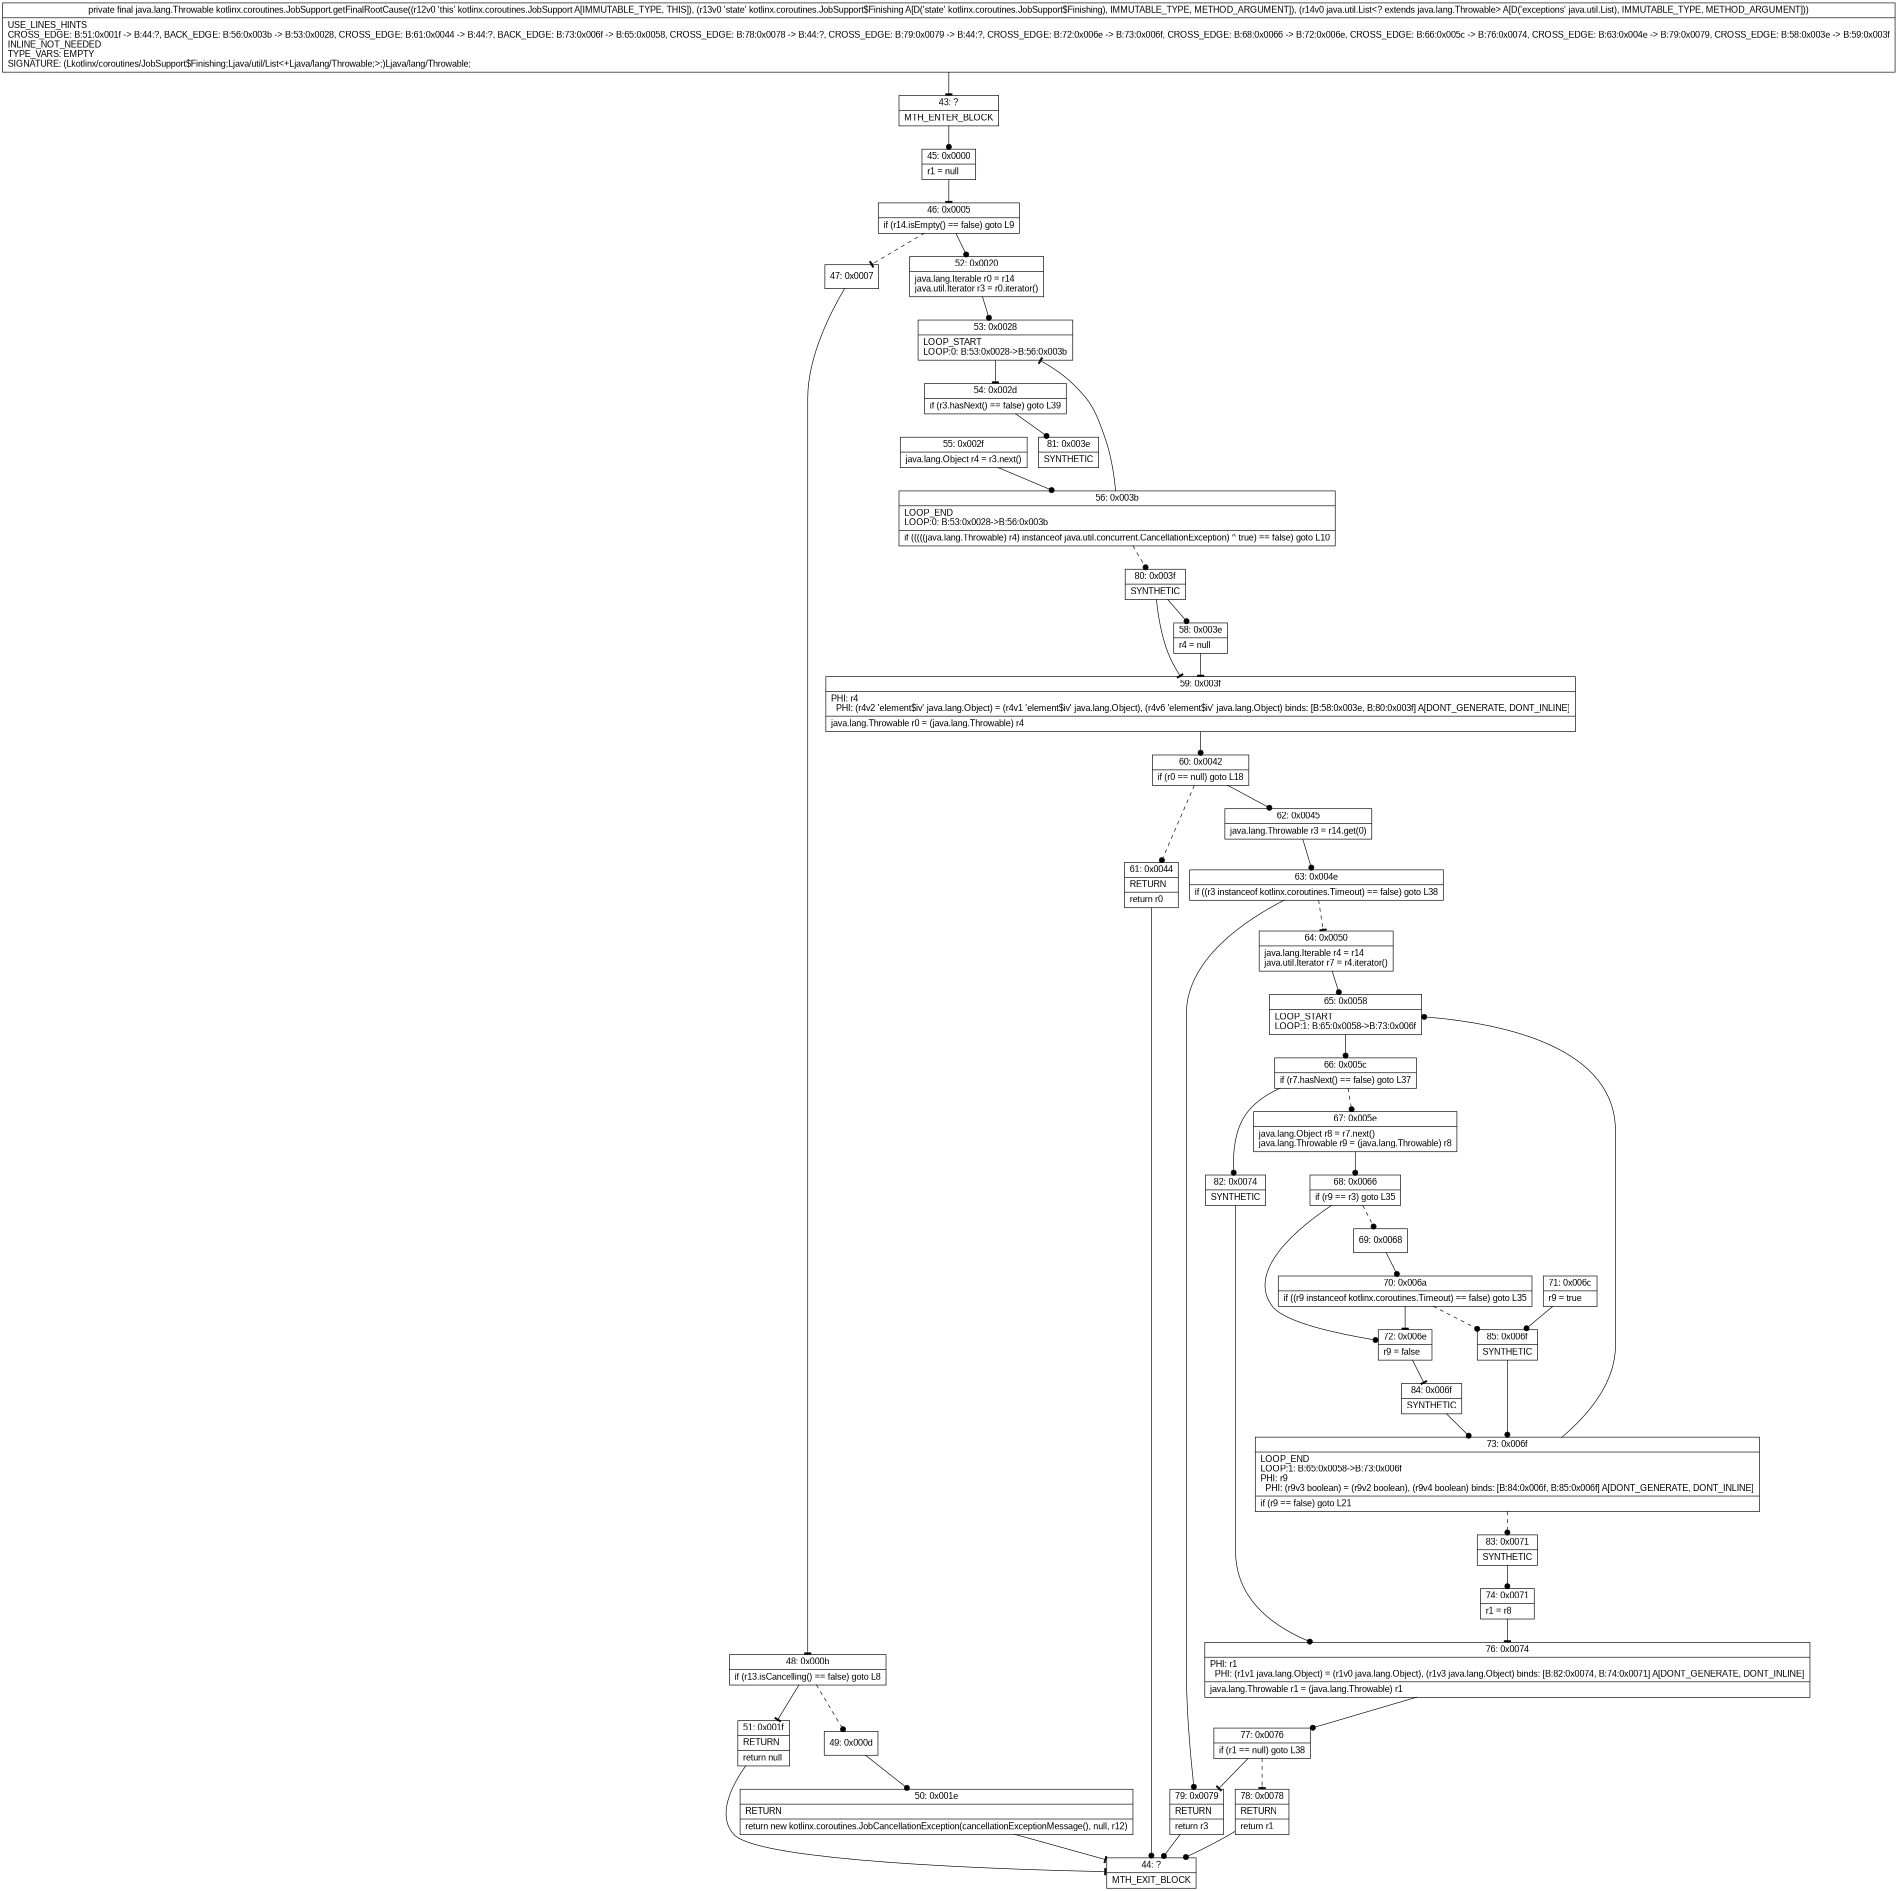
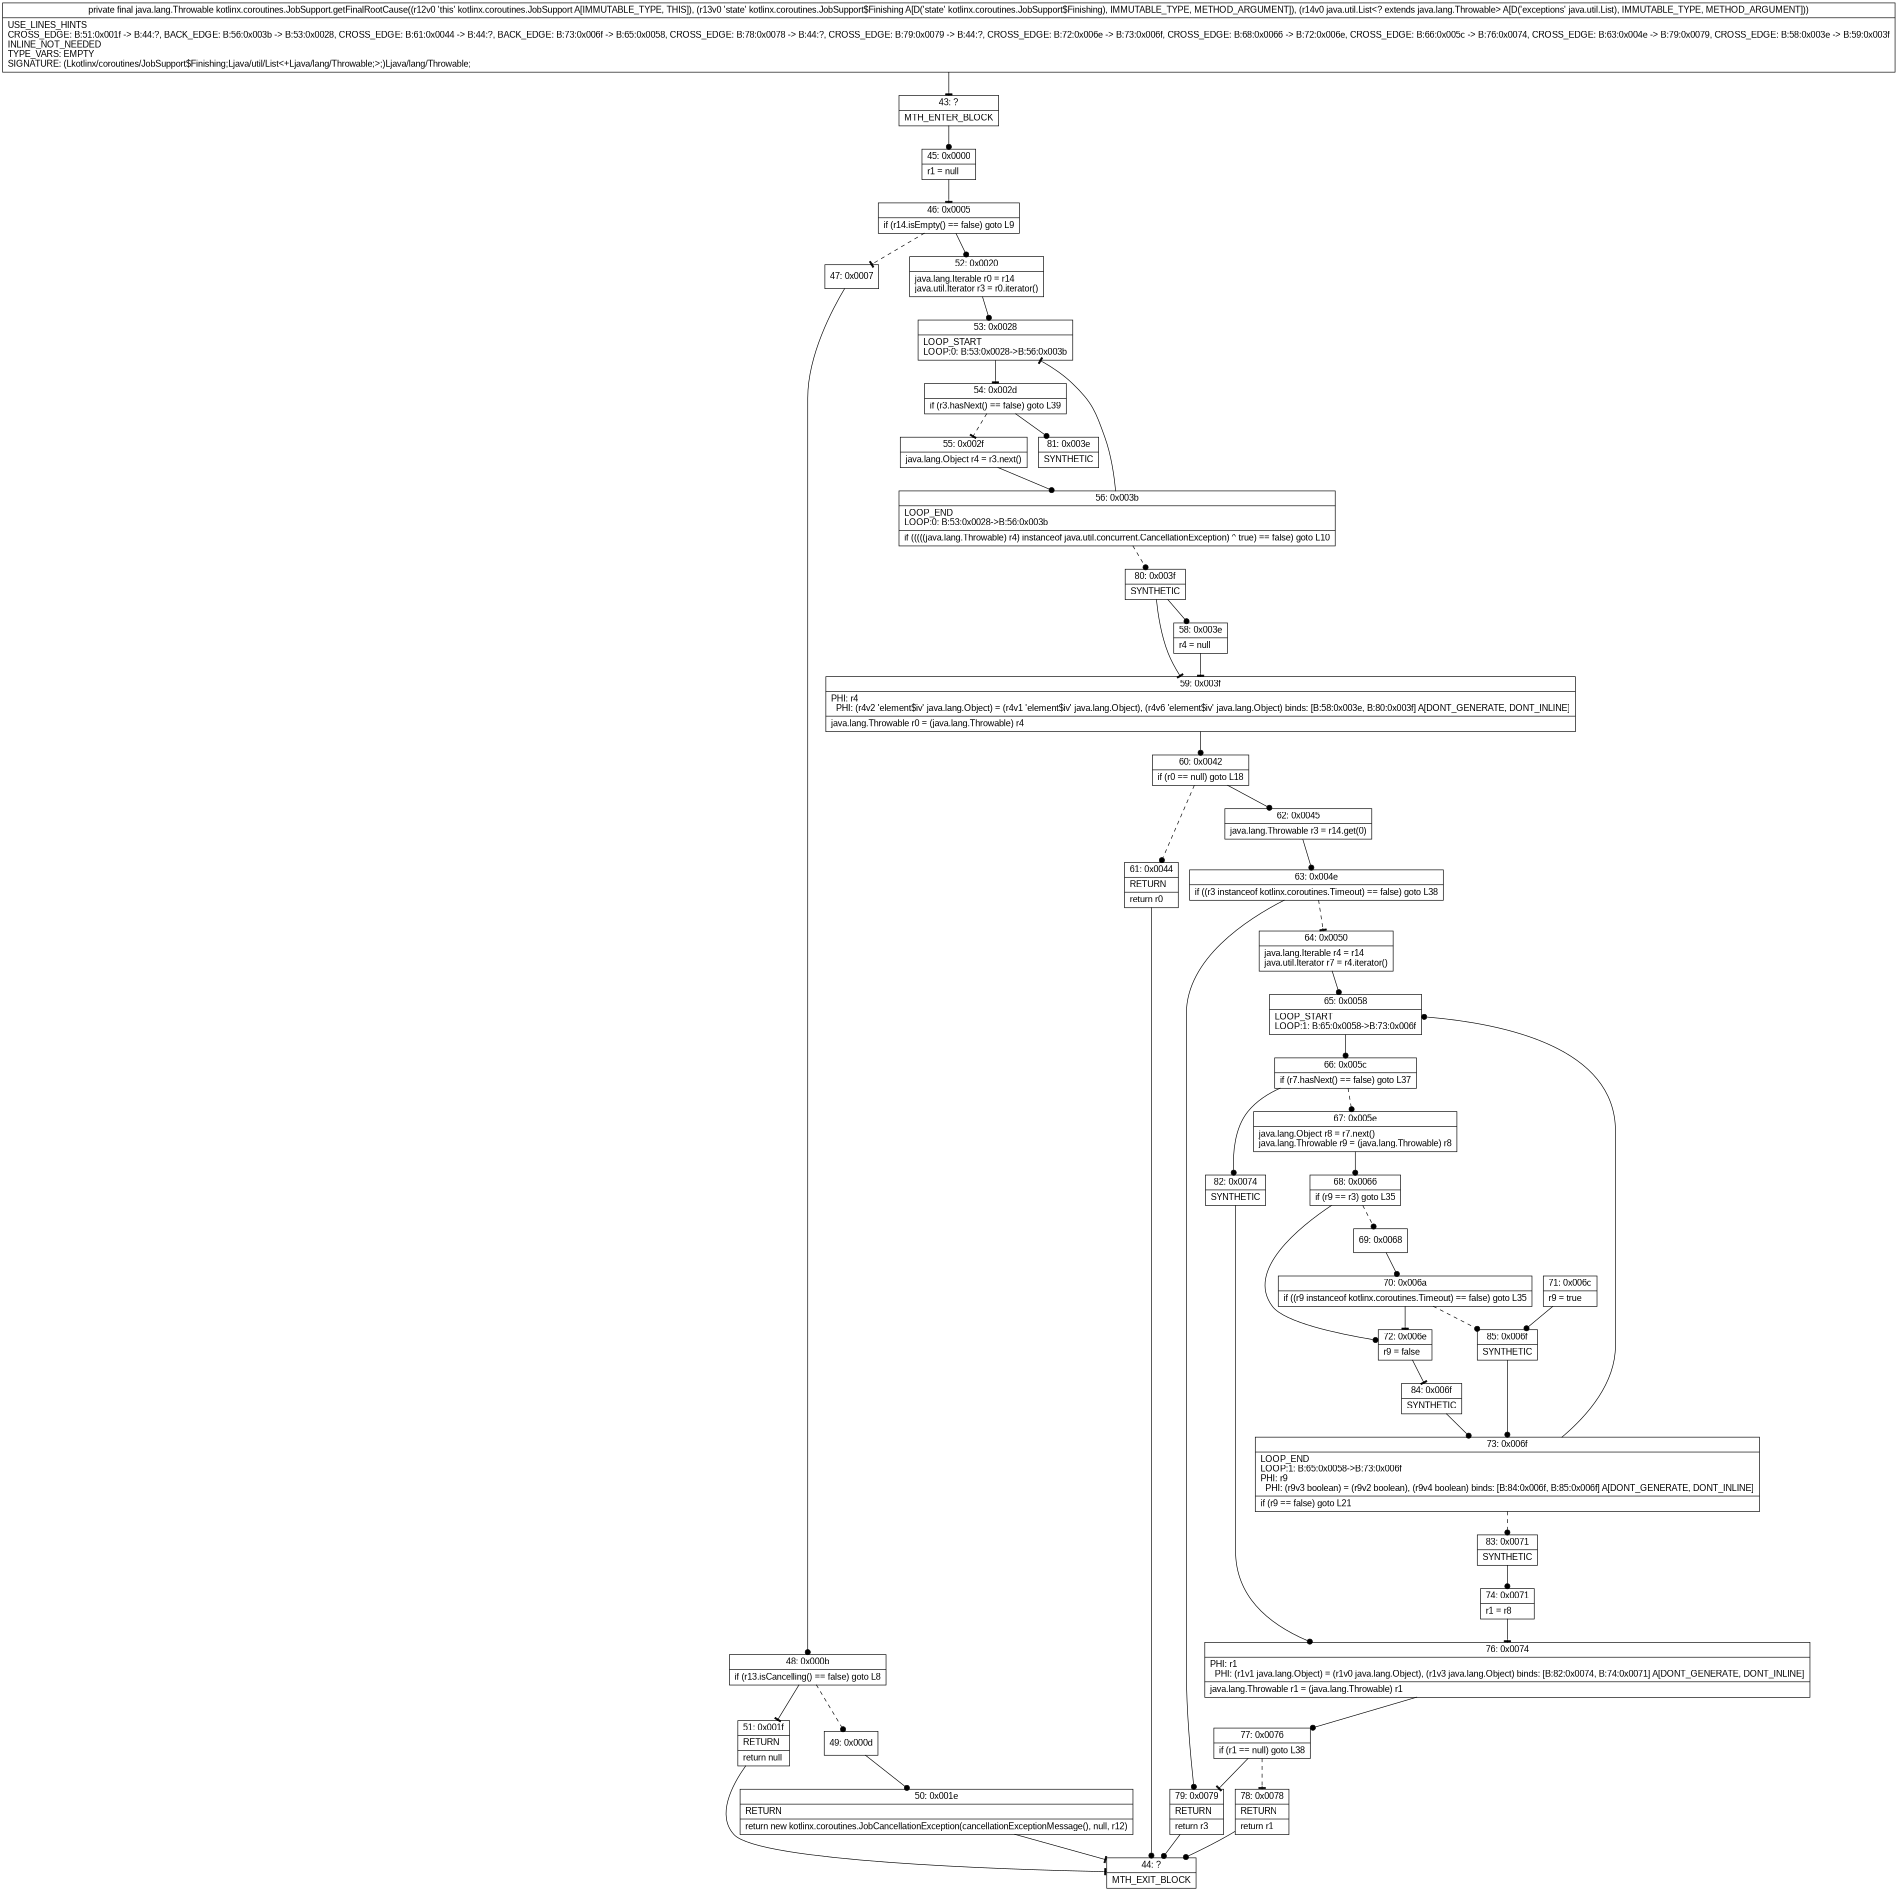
edge "54: 0x002d" -> "55: 0x002f": added
edge "47: 0x0007" -> "48: 0x000b": arrowhead tee -> dot
